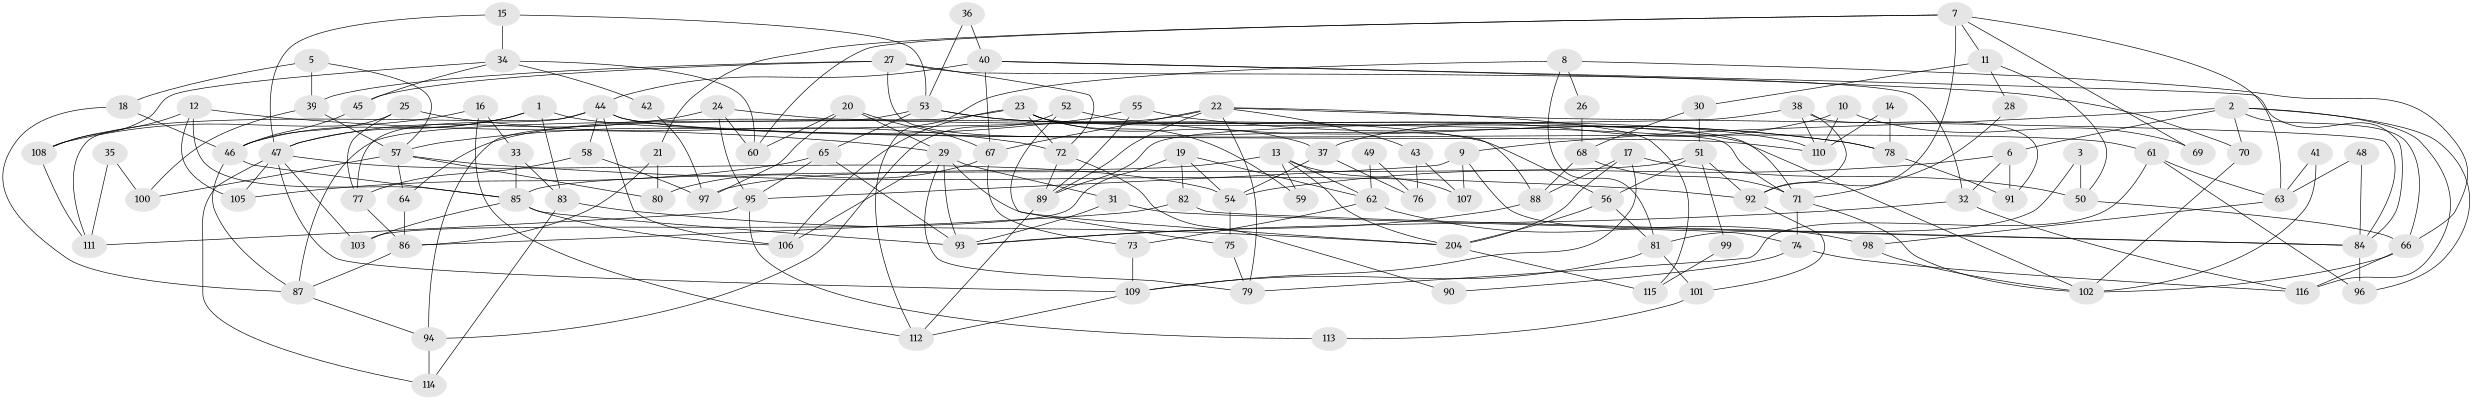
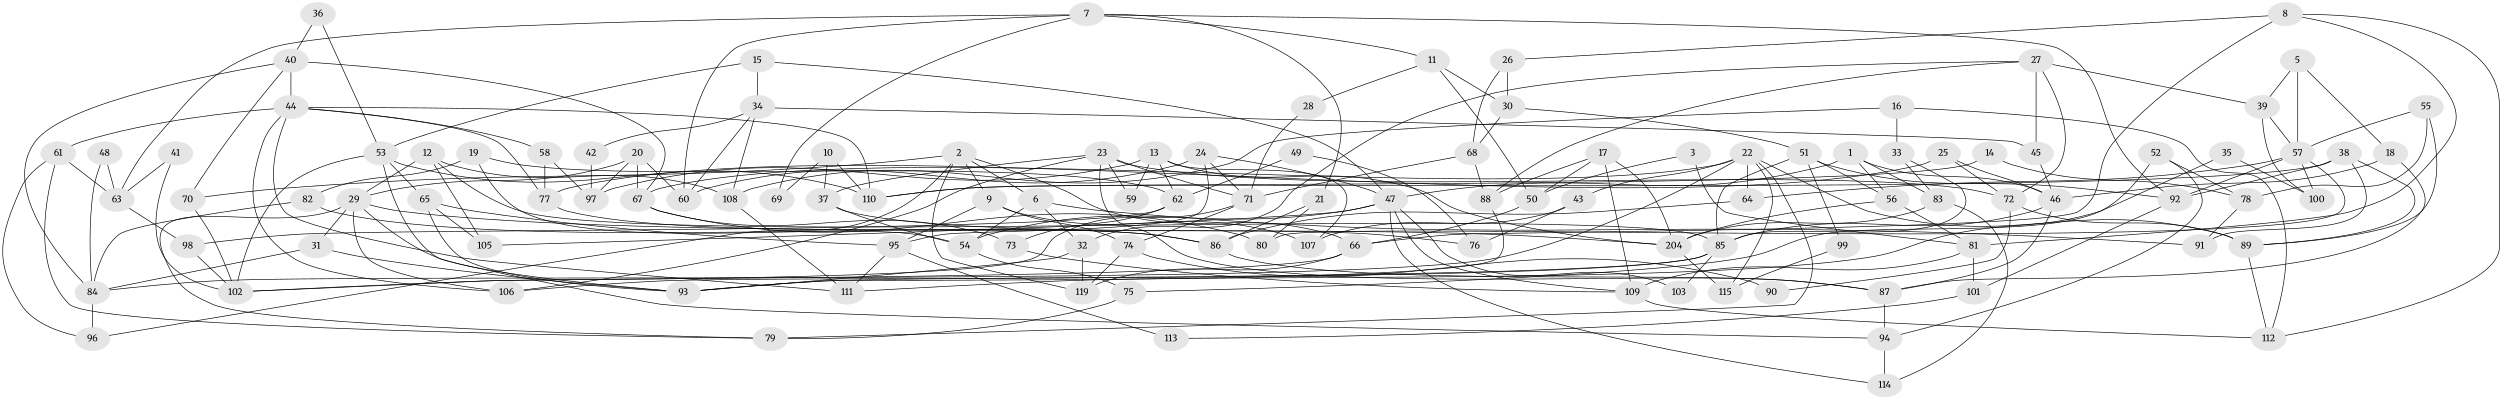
edge "26" -- "30": added
edge "19" -- "103": removed
node "116": label "116" -> "119"
